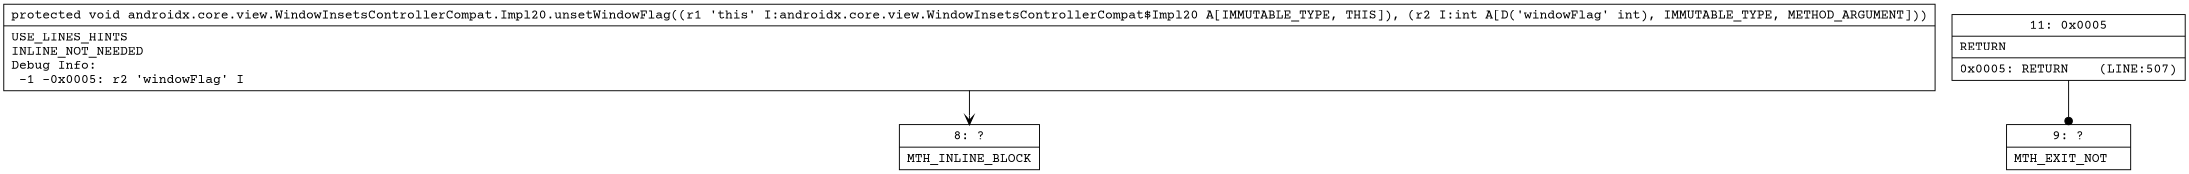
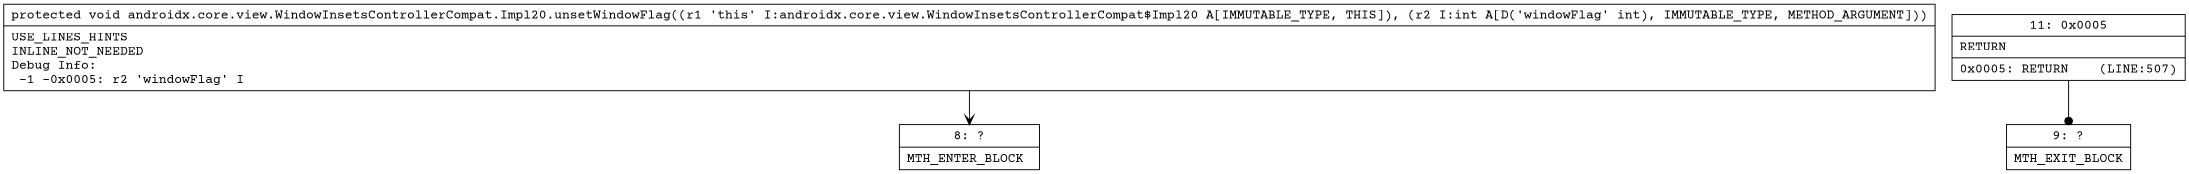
node "8: ?": text "MTH_INLINE_BLOCK" -> "MTH_ENTER_BLOCK"
node "9: ?": text "MTH_EXIT_NOT" -> "MTH_EXIT_BLOCK"
